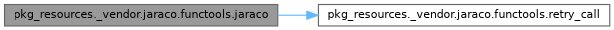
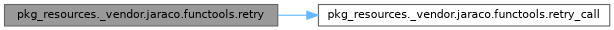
node "pkg_resources._vendor.jaraco.functools.jaraco": label "pkg_resources._vendor.jaraco.functools.jaraco" -> "pkg_resources._vendor.jaraco.functools.retry"
